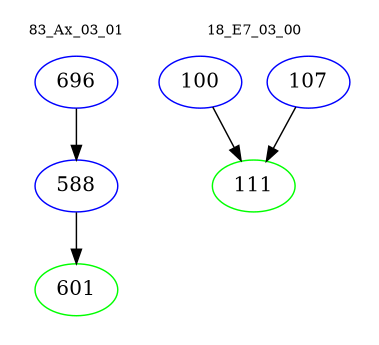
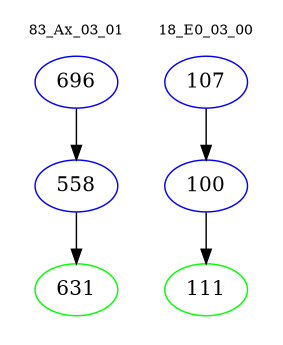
cluster "18_E7_03_00": label "18_E7_03_00" -> "18_E0_03_00"
edge "107" -> "111": now "107" -> "100"
node "588": label "588" -> "558"
node "601": label "601" -> "631"
